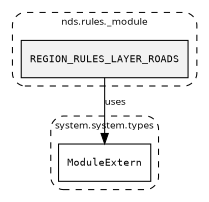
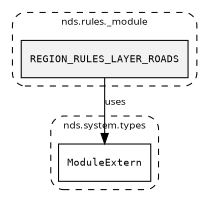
cluster "system.system.types": label "system.system.types" -> "nds.system.types"
